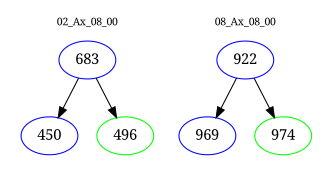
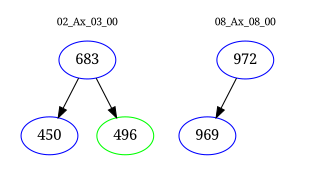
cluster "02_Ax_08_00": label "02_Ax_08_00" -> "02_Ax_03_00"
node "922": label "922" -> "972"
node "974": removed
